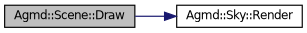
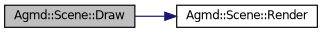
node "Agmd::Sky::Render": label "Agmd::Sky::Render" -> "Agmd::Scene::Render"
